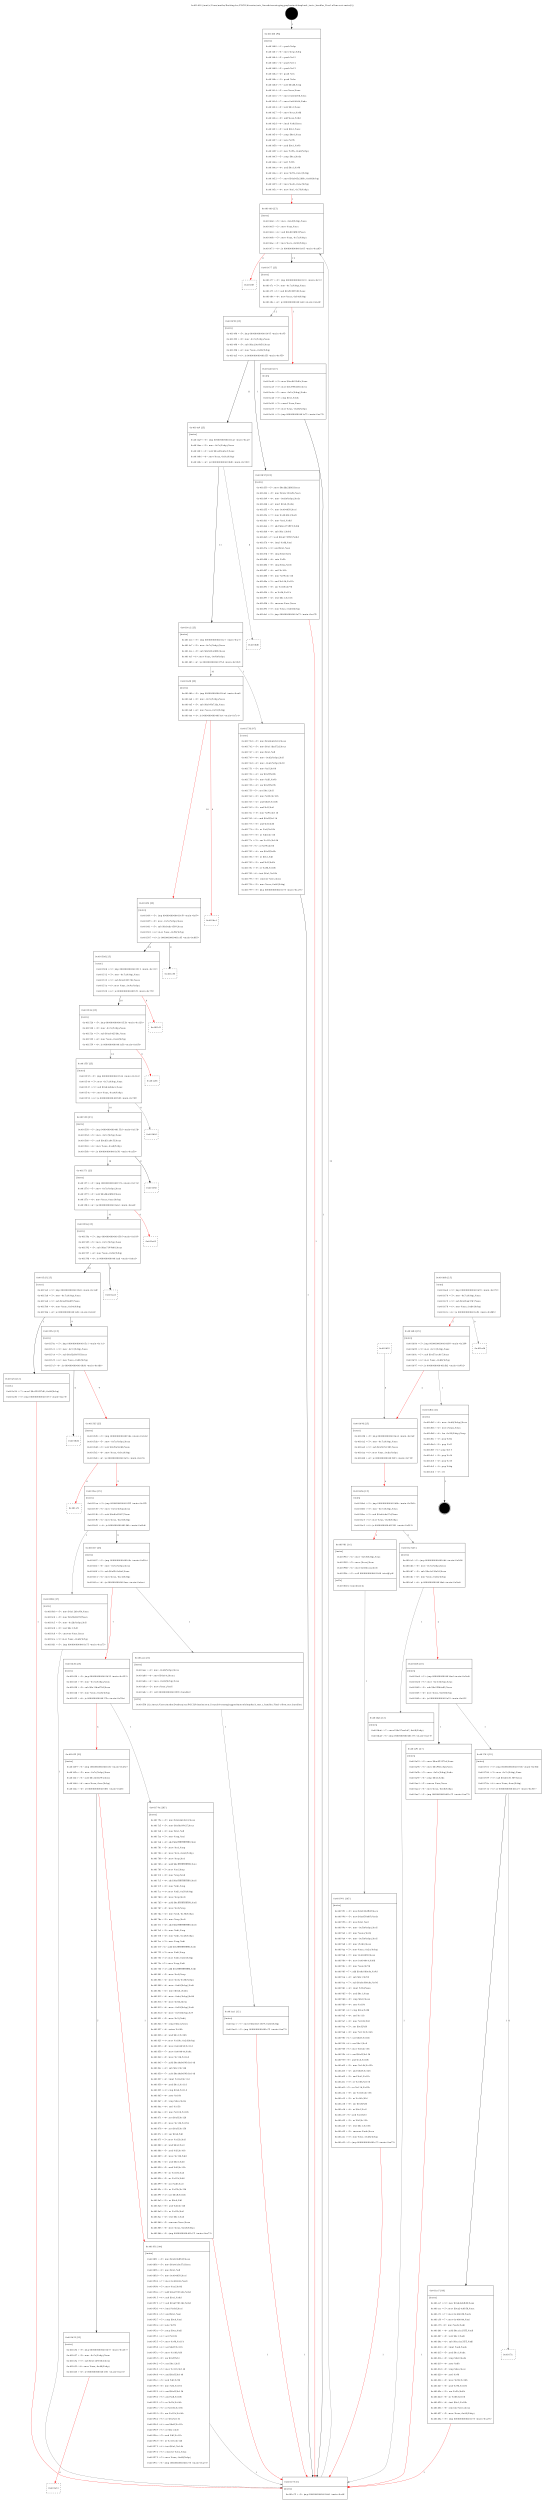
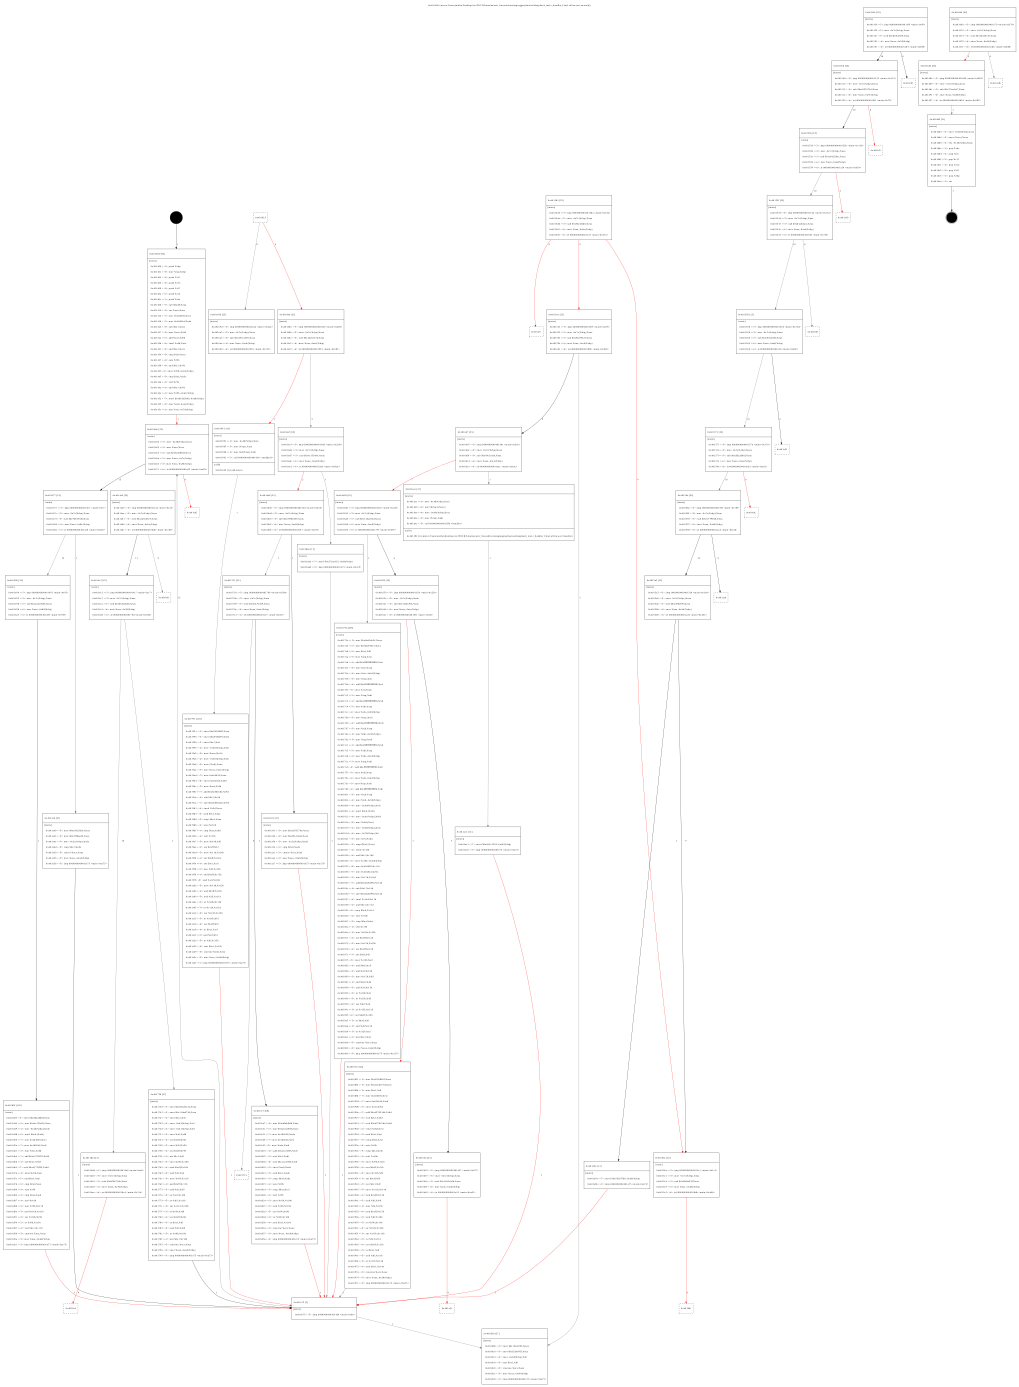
edge "0x401490 [25]" -> "0x4014a9 [25]": removed, label "11"
edge "0x4014db [25]" -> "0x4014f4 [25]": removed, label "10"
edge "0x4015bc [25]" -> "0x4015d5 [25]": reversed
edge "0x401684 [25]" -> "0x40169d [25]": removed, label "4"
edge "0x4015bc [25]" -> "0x4018d6": color black -> red
edge "0x40169d [25]" -> "0x4016b6 [25]": now "0x401b25" -> "0x4016b6 [25]"
edge "0x401620 [25]" -> "0x401639 [25]": color red -> black
edge "0x4018bb [27]" -> "0x401e73 [5]": reversed
